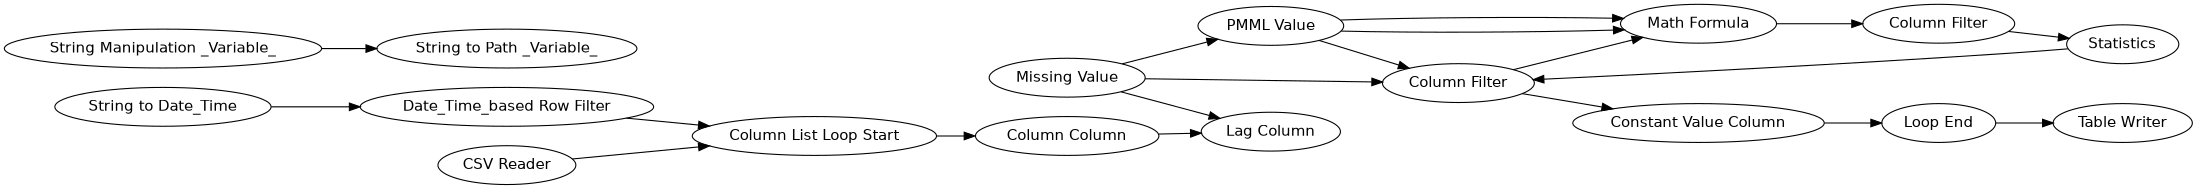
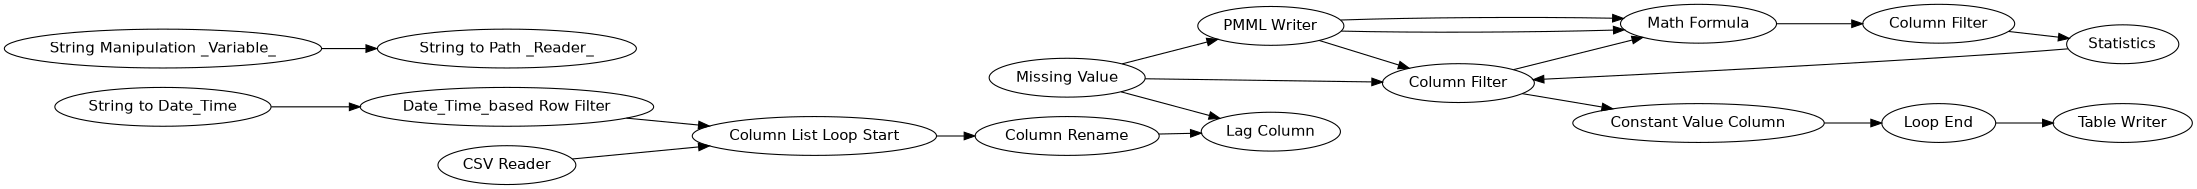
node "PMML Value": label "PMML Value" -> "PMML Writer"
node "String to Path _Variable_": label "String to Path _Variable_" -> "String to Path _Reader_"
node "Column Column": label "Column Column" -> "Column Rename"
